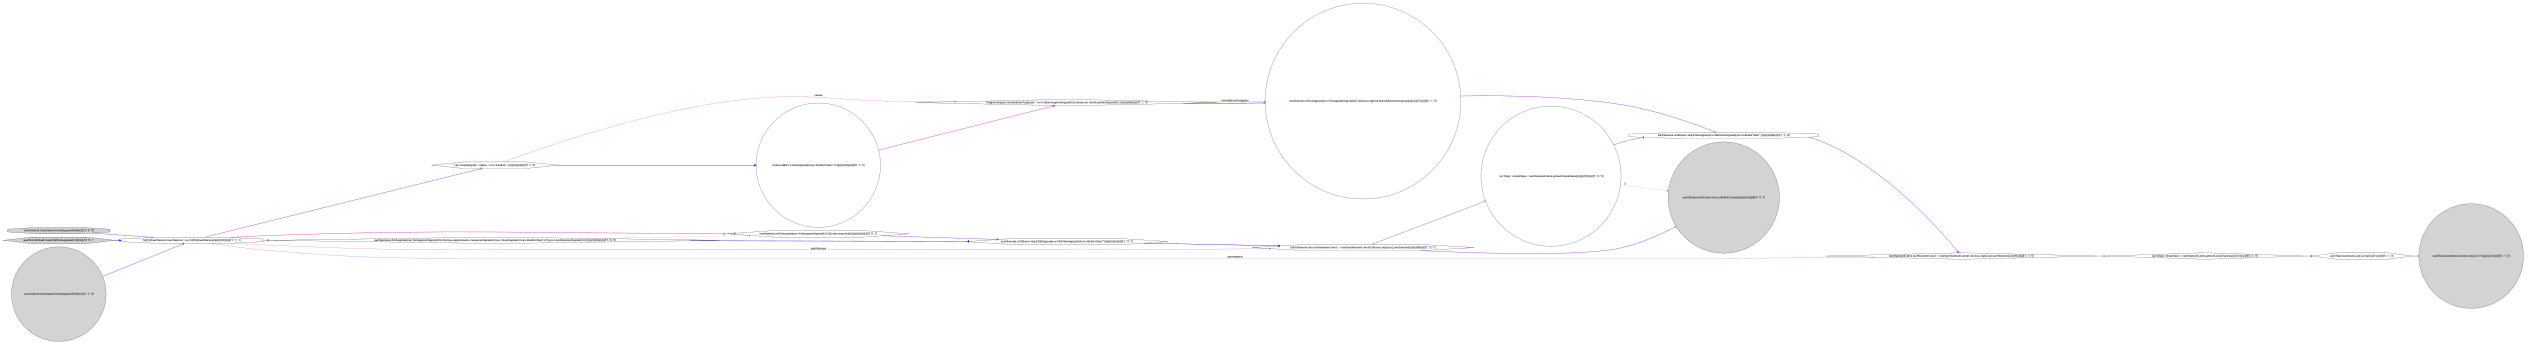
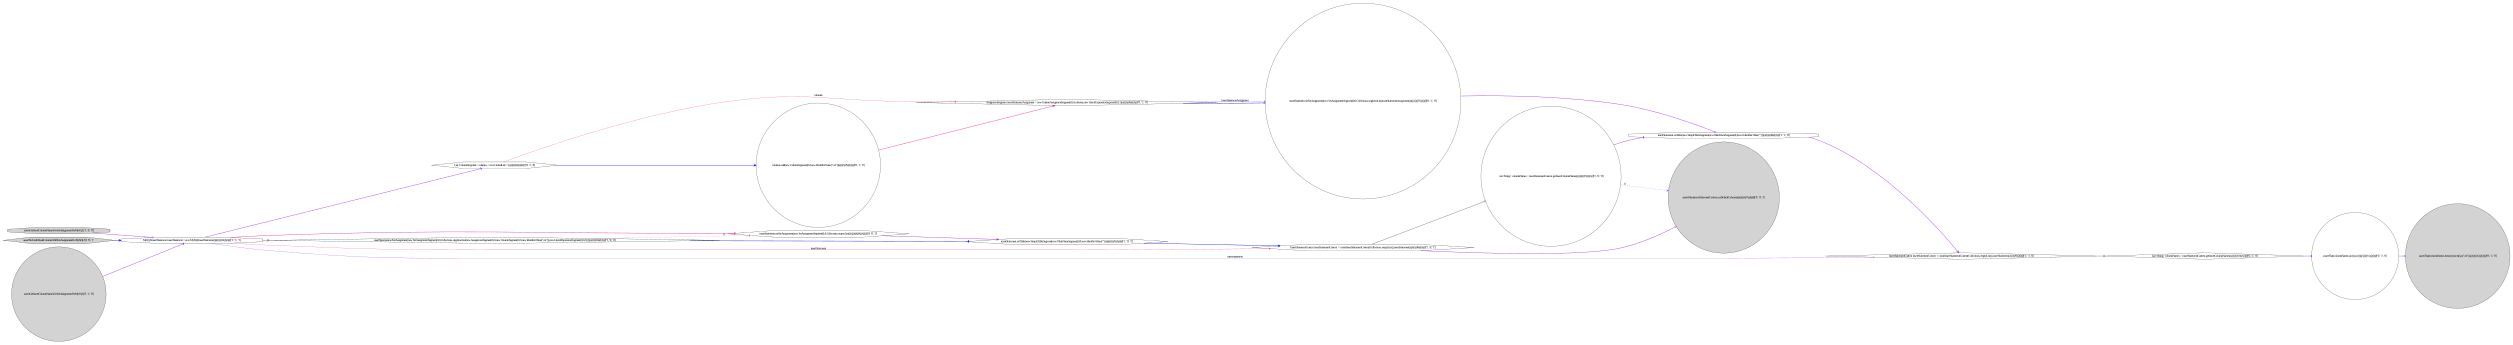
node "assertThat(columnNames.size(),is(1))@@@11@@@['0', '1', '0']": shape hexagon -> circle
